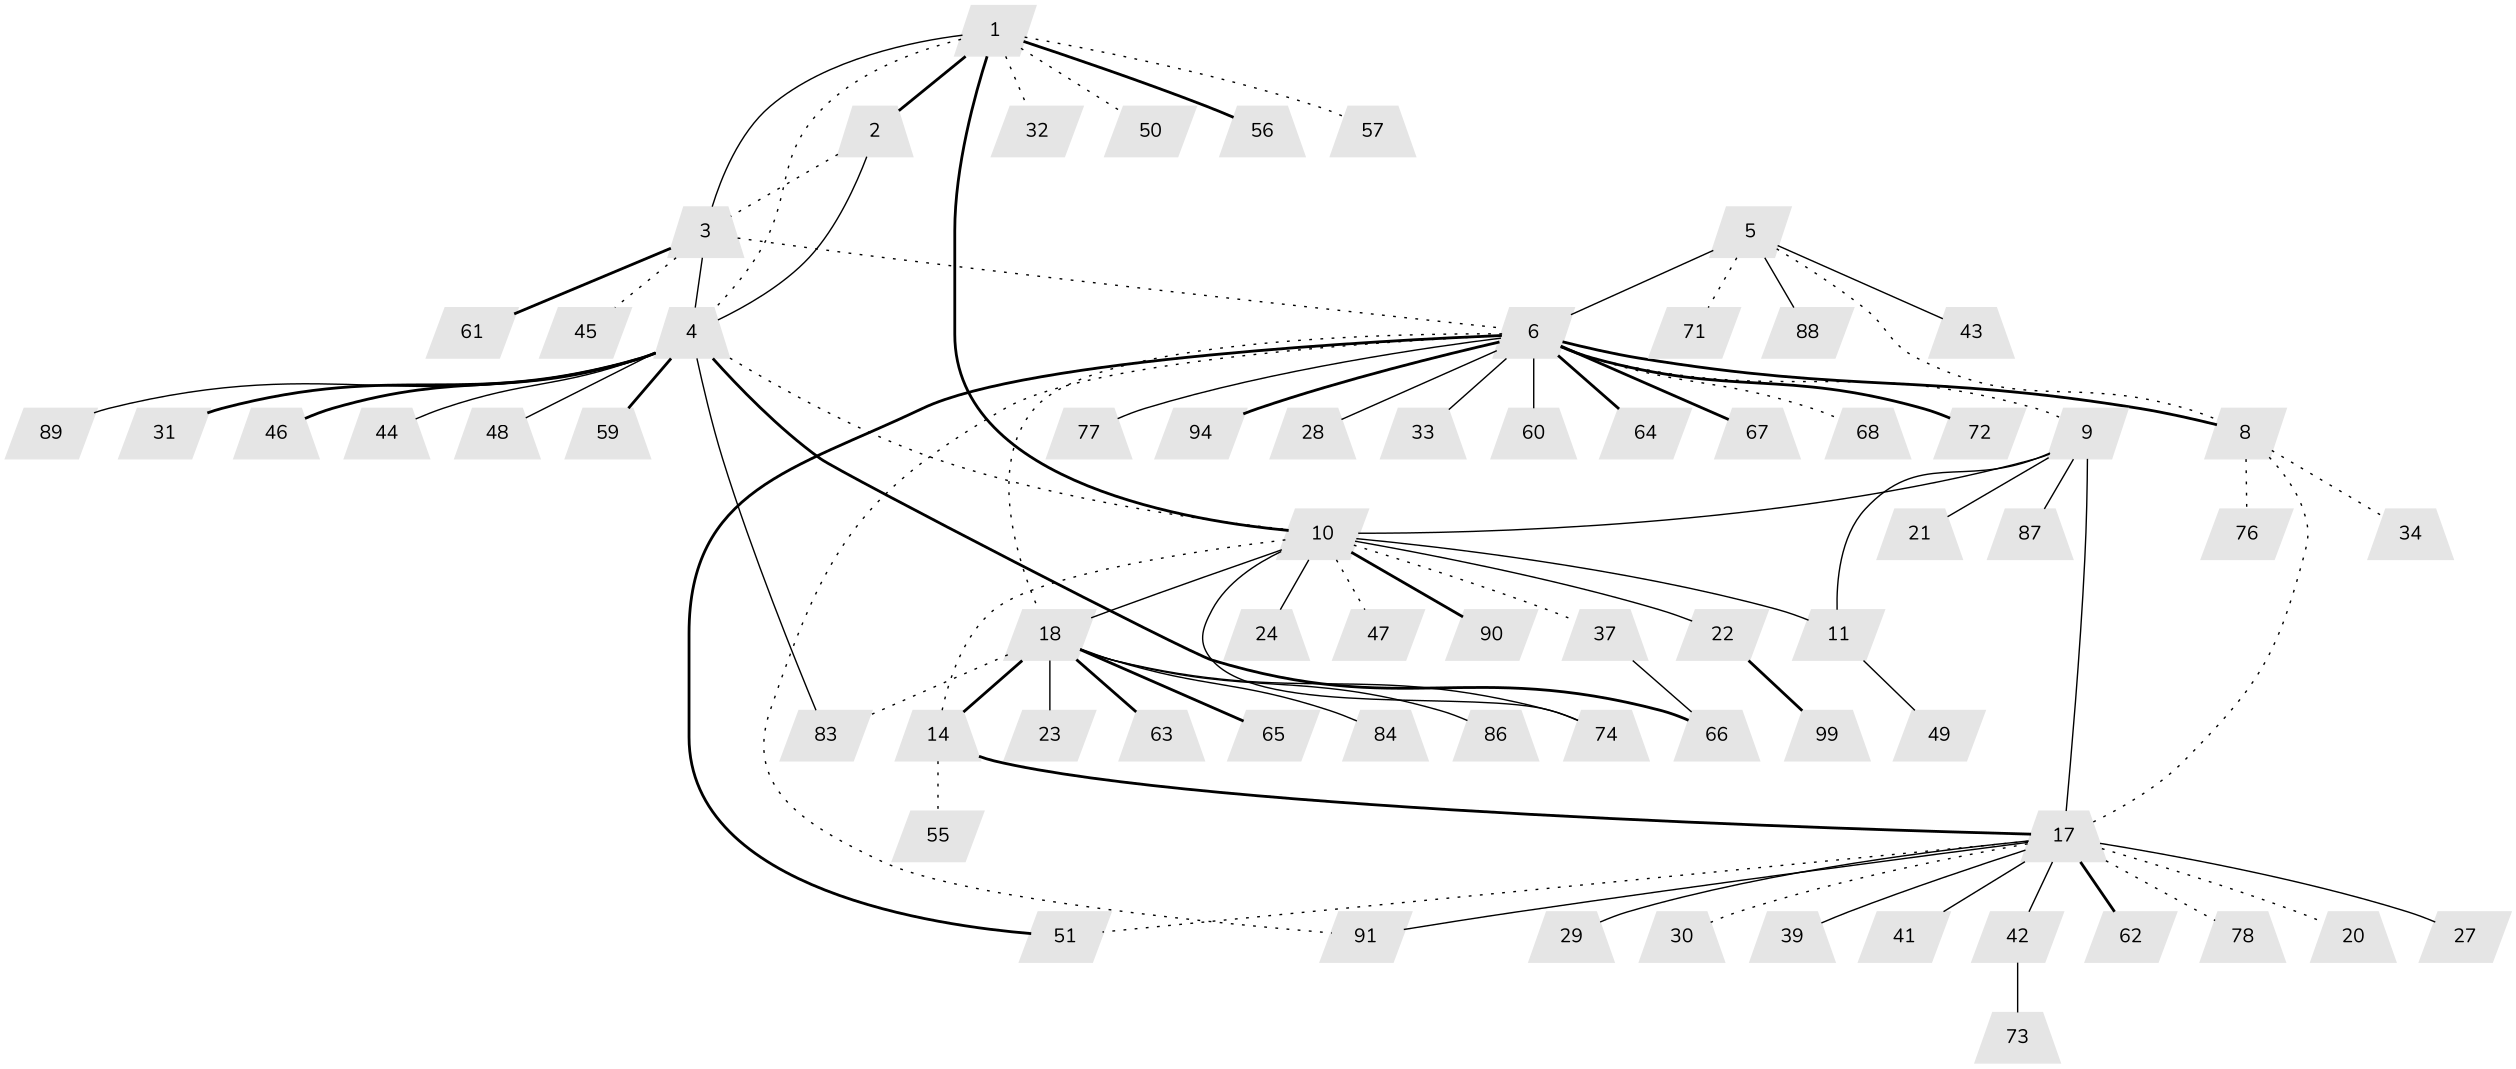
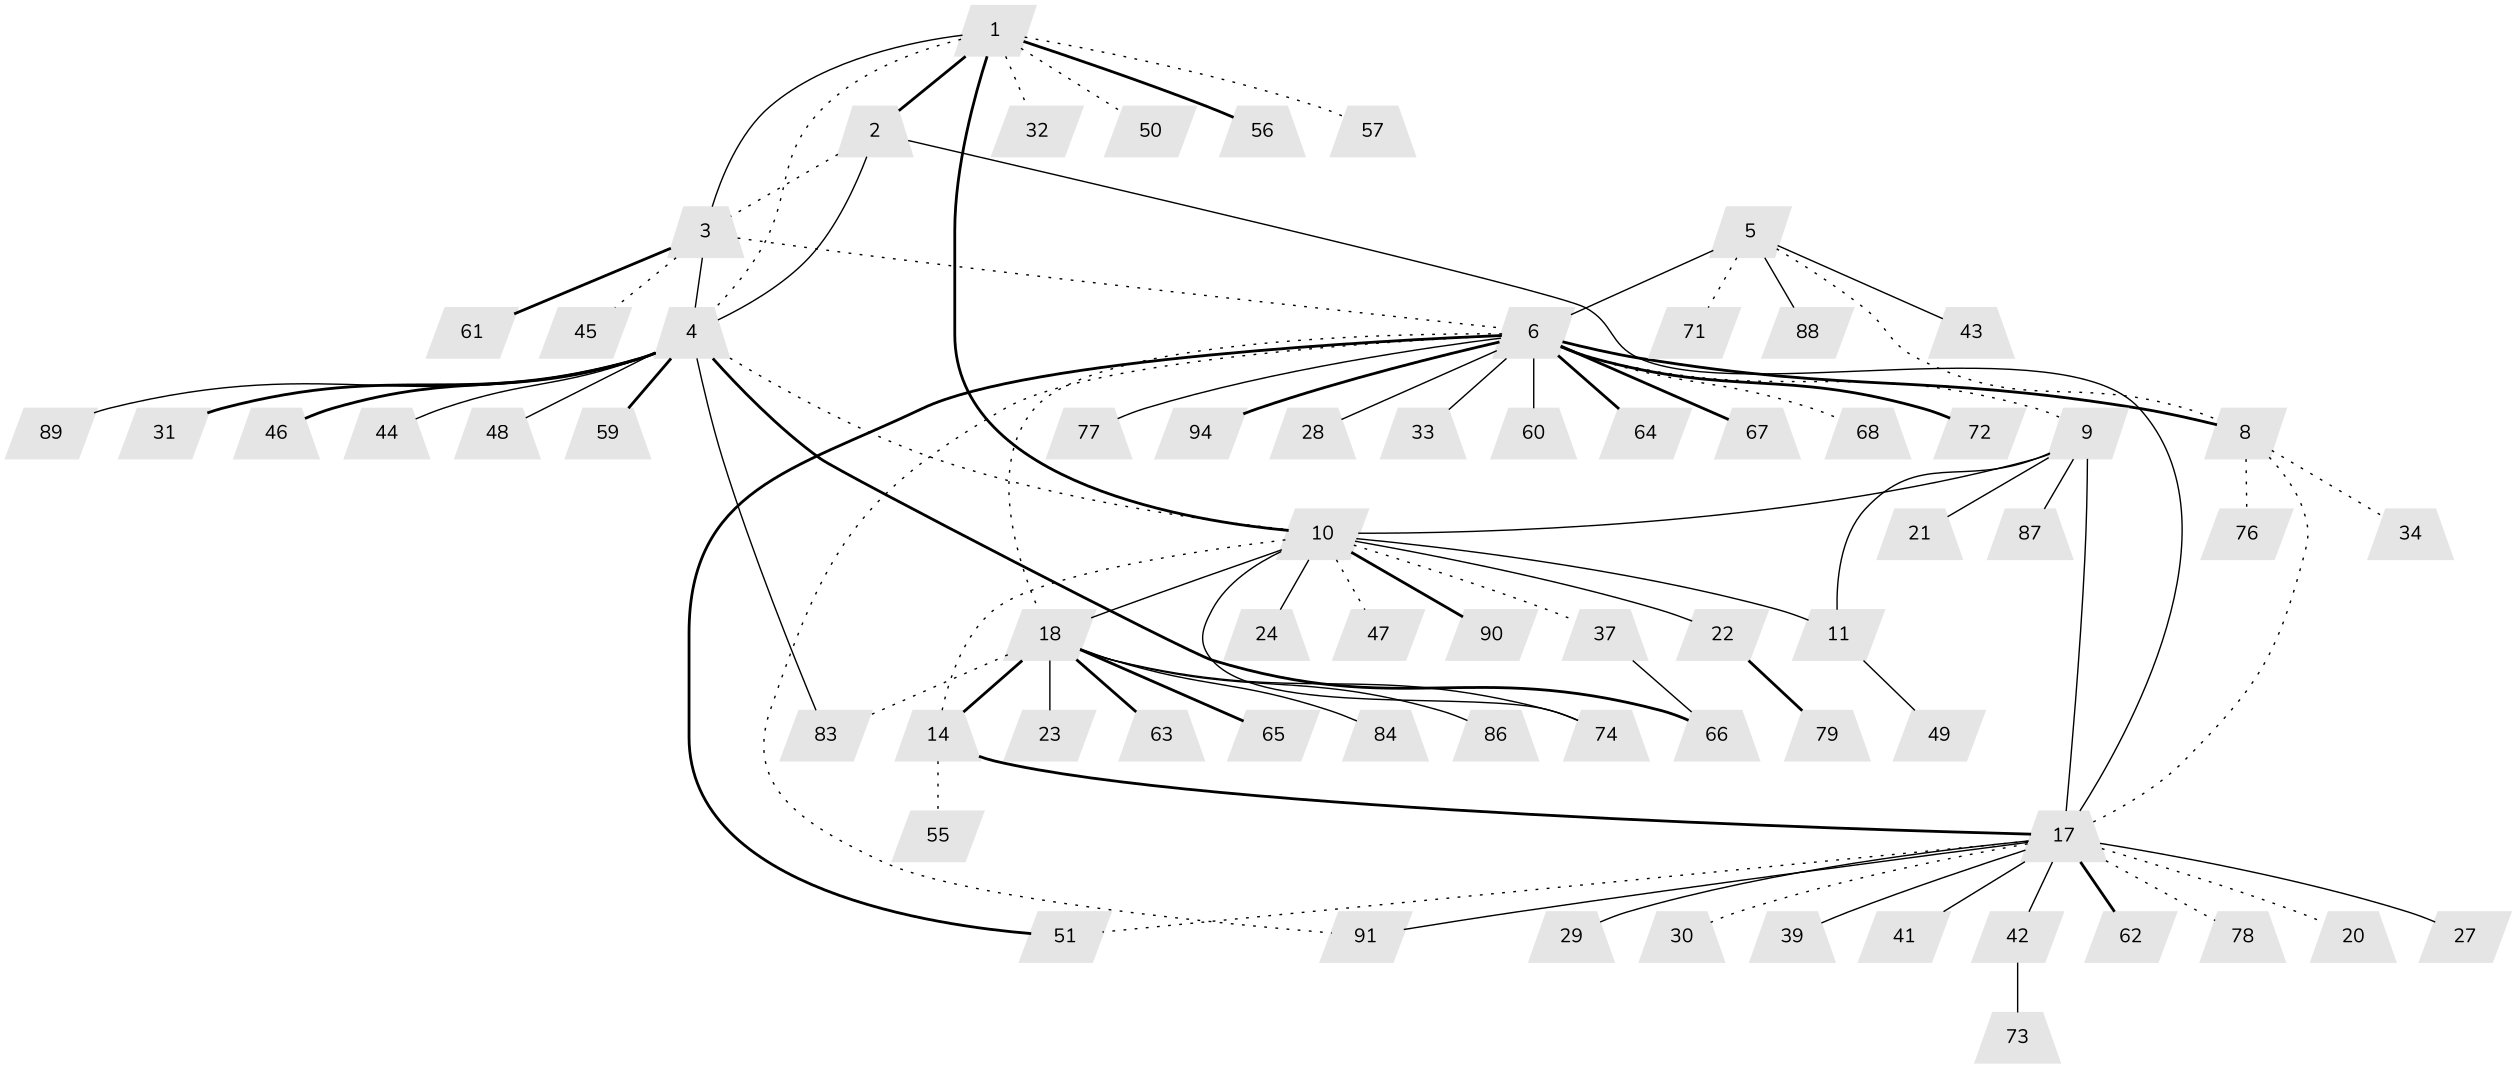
edge "2" -- "17": added
node "99": label "99" -> "79"
